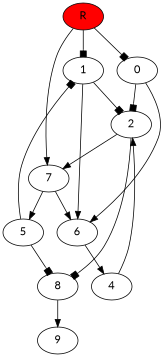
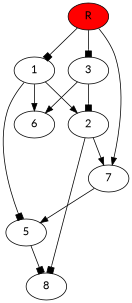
node "0": label "0" -> "3"
edge "1" -> "2": arrowhead box -> normal
edge "5" -> "1": reversed
edge "7" -> "6": removed
node "4": removed
node "9": removed
